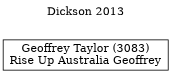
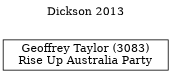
node "Geoffrey Taylor (3083) Rise Up Australia Geoffrey": label "Geoffrey Taylor (3083) Rise Up Australia Geoffrey" -> "Geoffrey Taylor (3083) Rise Up Australia Party"
